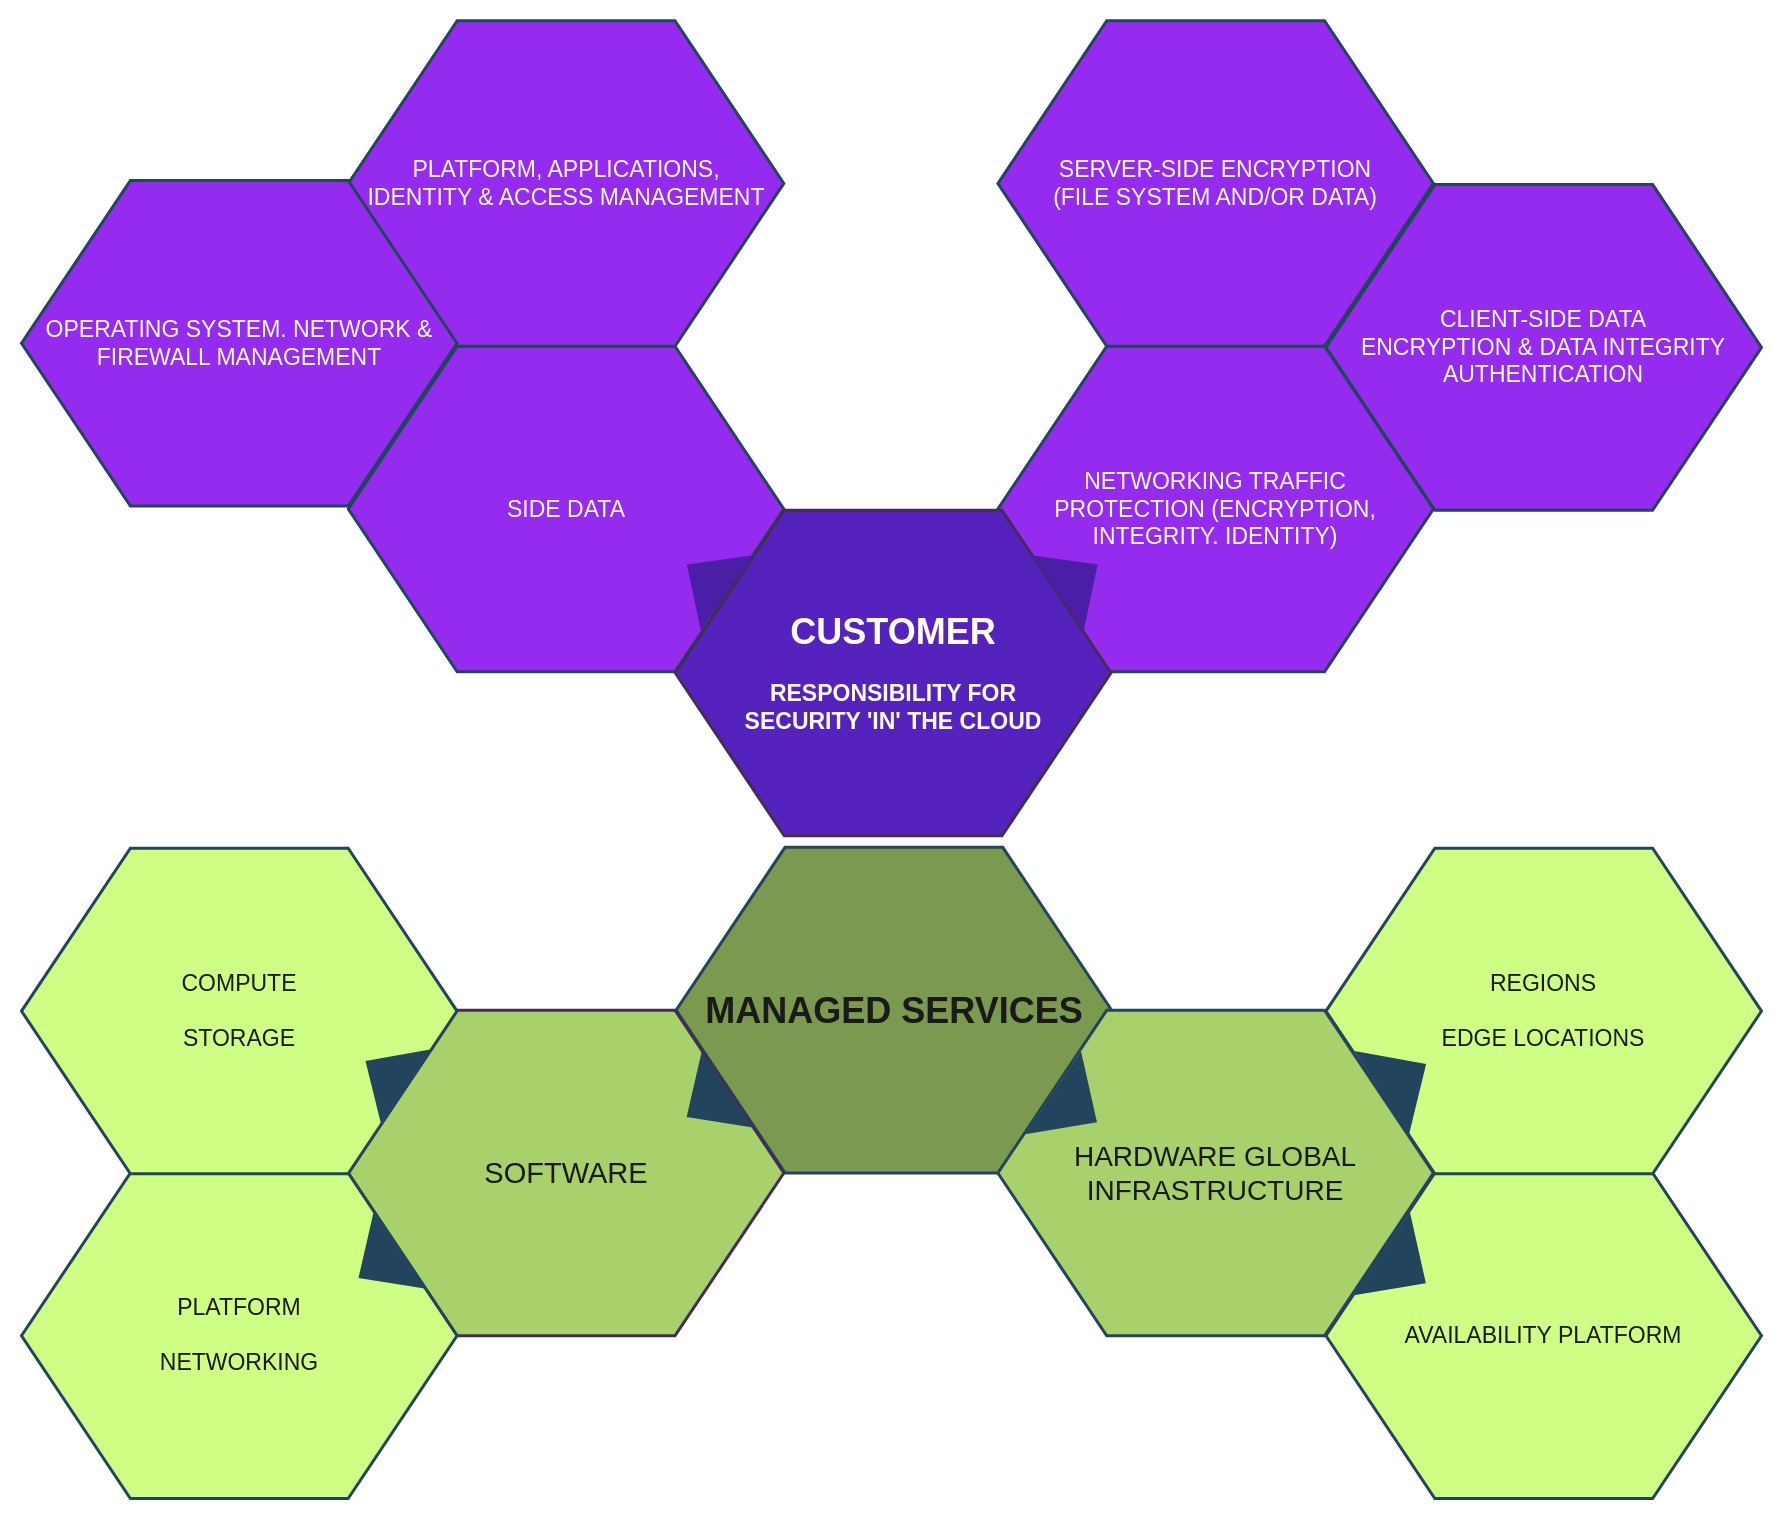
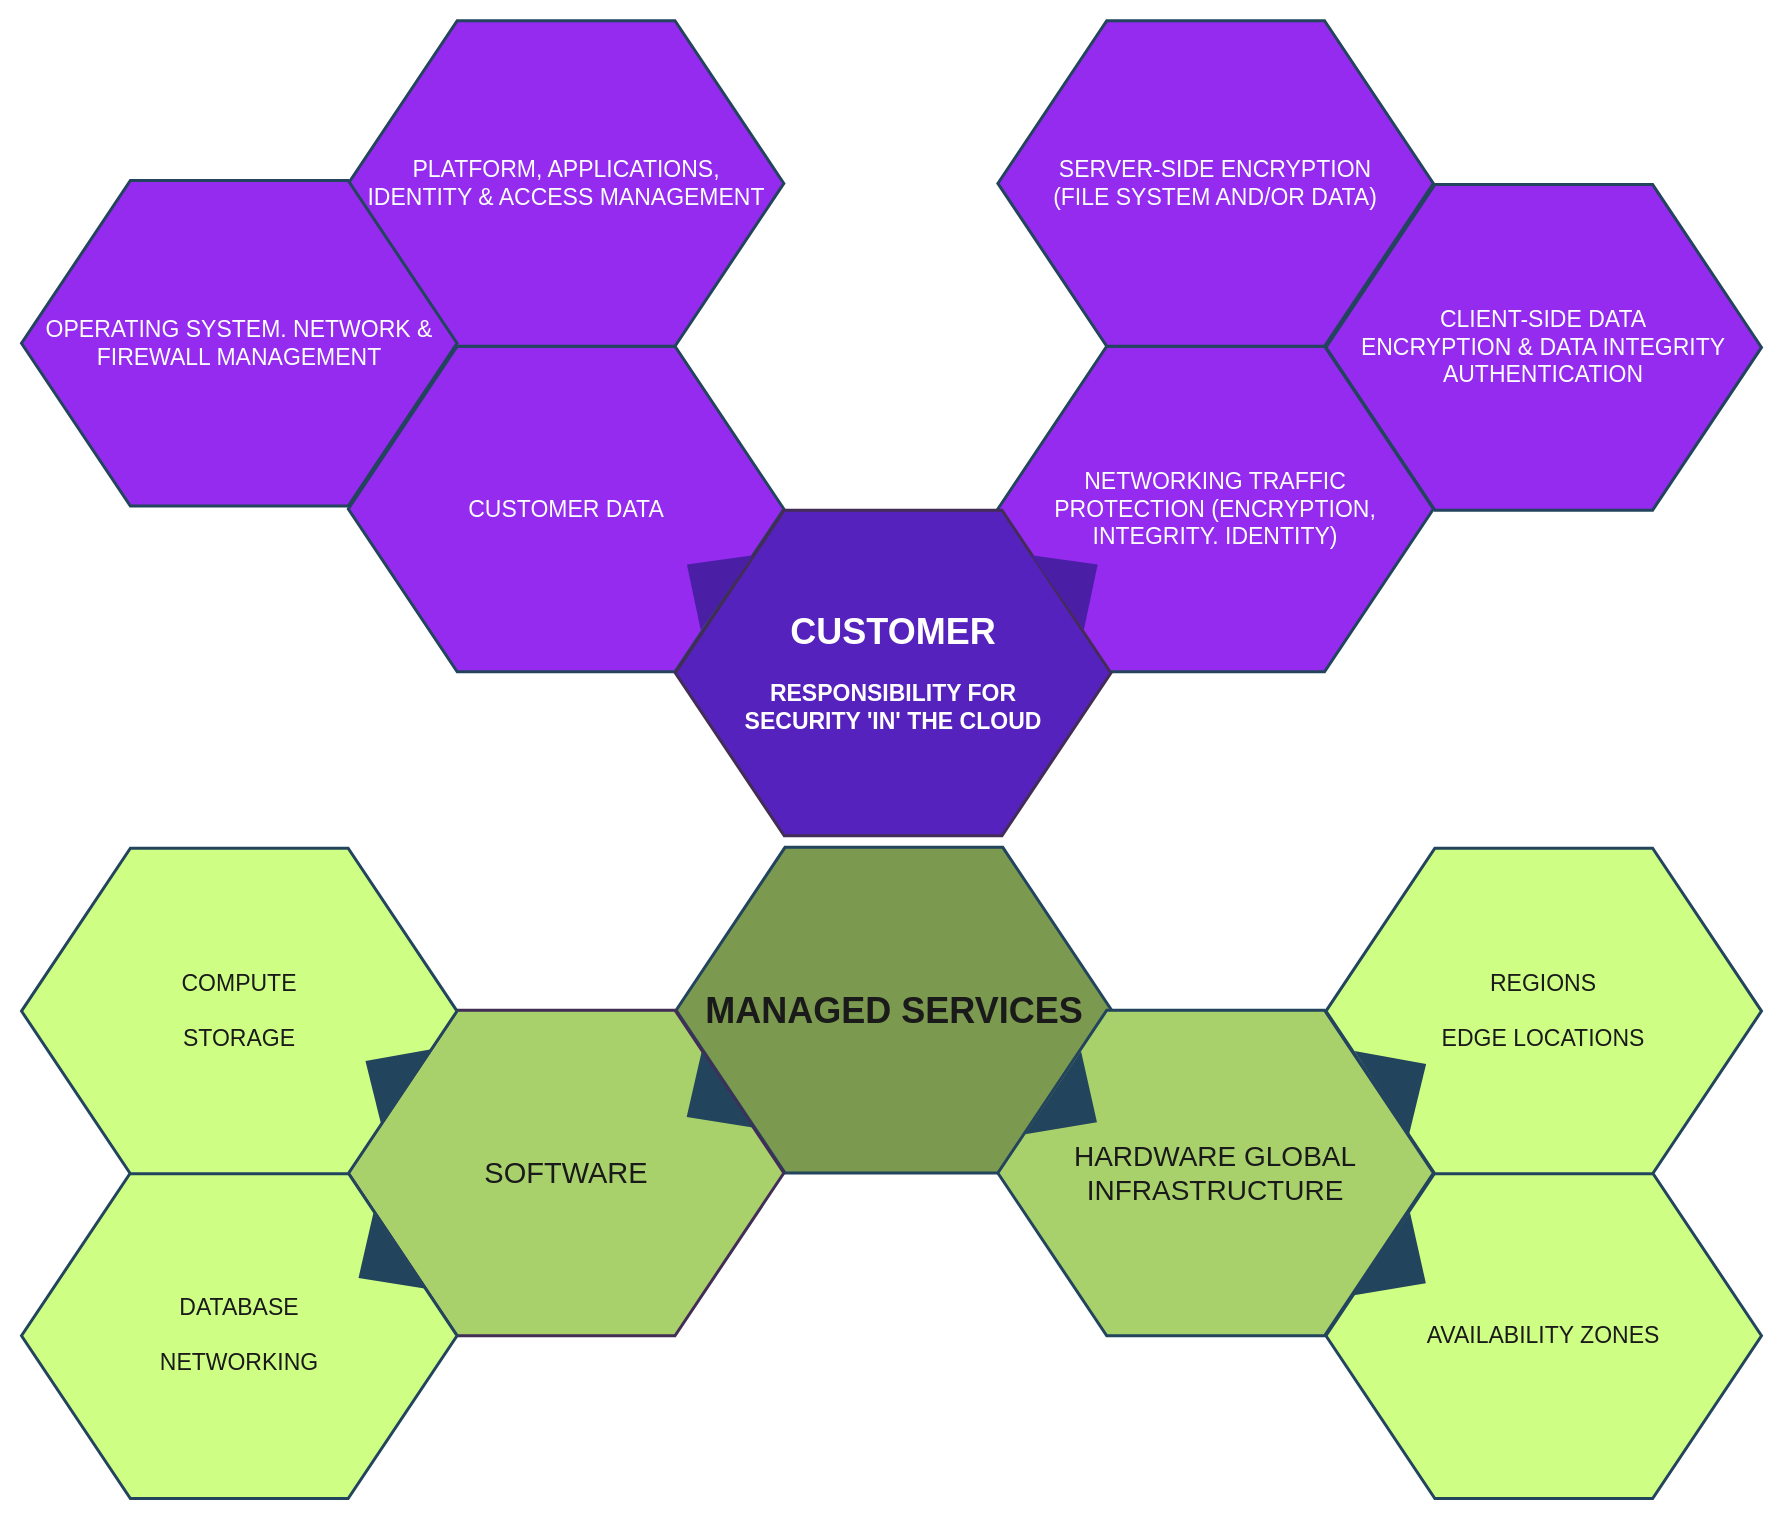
node "SIDE DATA": label "SIDE DATA" -> "CUSTOMER DATA"
node "PLATFORM NETWORKING": label "PLATFORM NETWORKING" -> "DATABASE NETWORKING"
node "AVAILABILITY PLATFORM": label "AVAILABILITY PLATFORM" -> "AVAILABILITY ZONES"
